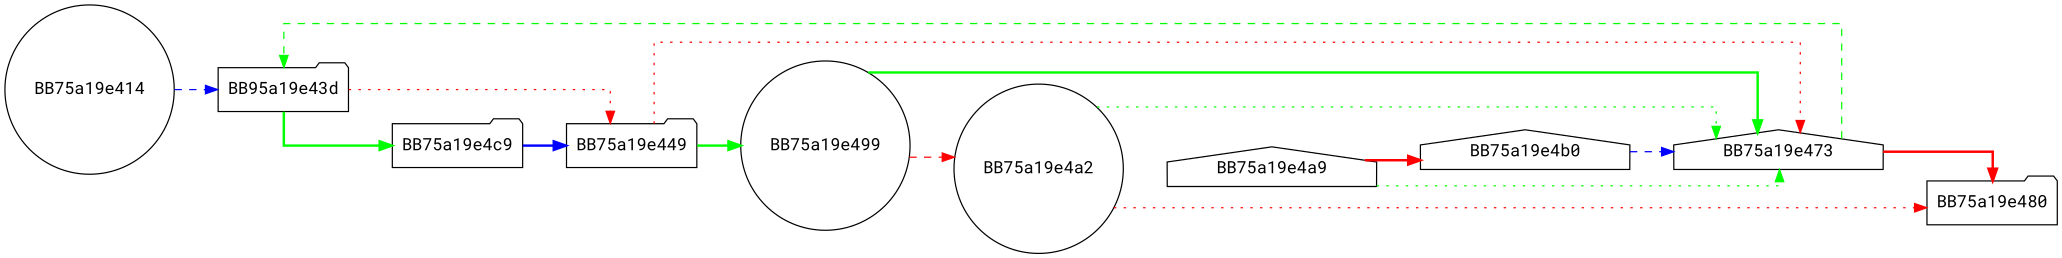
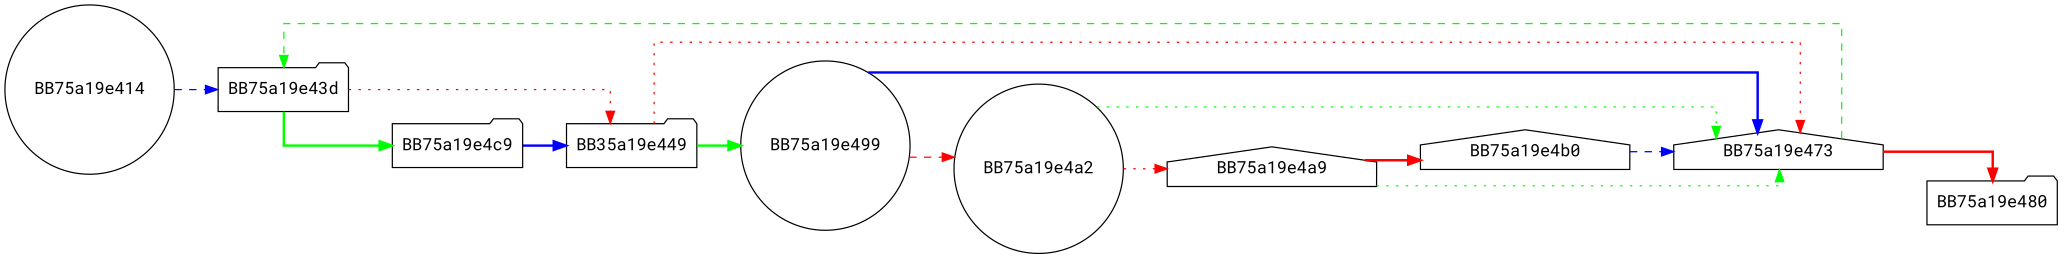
edge "BB75a19e499" -> "BB75a19e473": color green -> blue
node "BB95a19e43d": label "BB95a19e43d" -> "BB75a19e43d"
node "BB75a19e449": label "BB75a19e449" -> "BB35a19e449"
edge "BB75a19e4a2" -> "BB75a19e480": now "BB75a19e4a2" -> "BB75a19e4a9"
